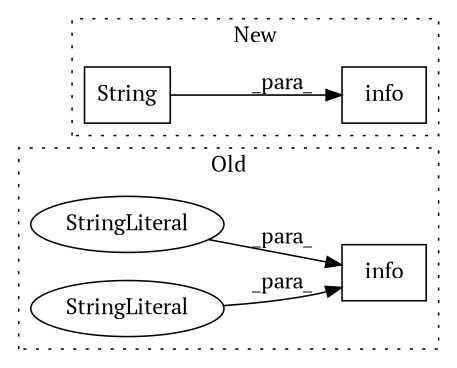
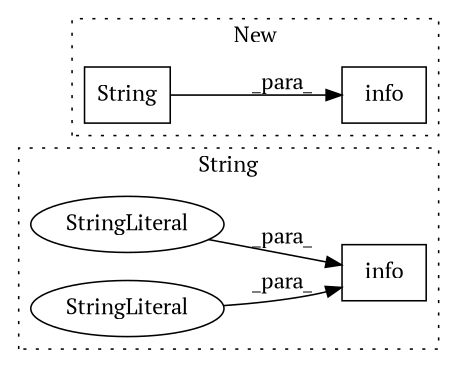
cluster "Old": label "Old" -> "String"
